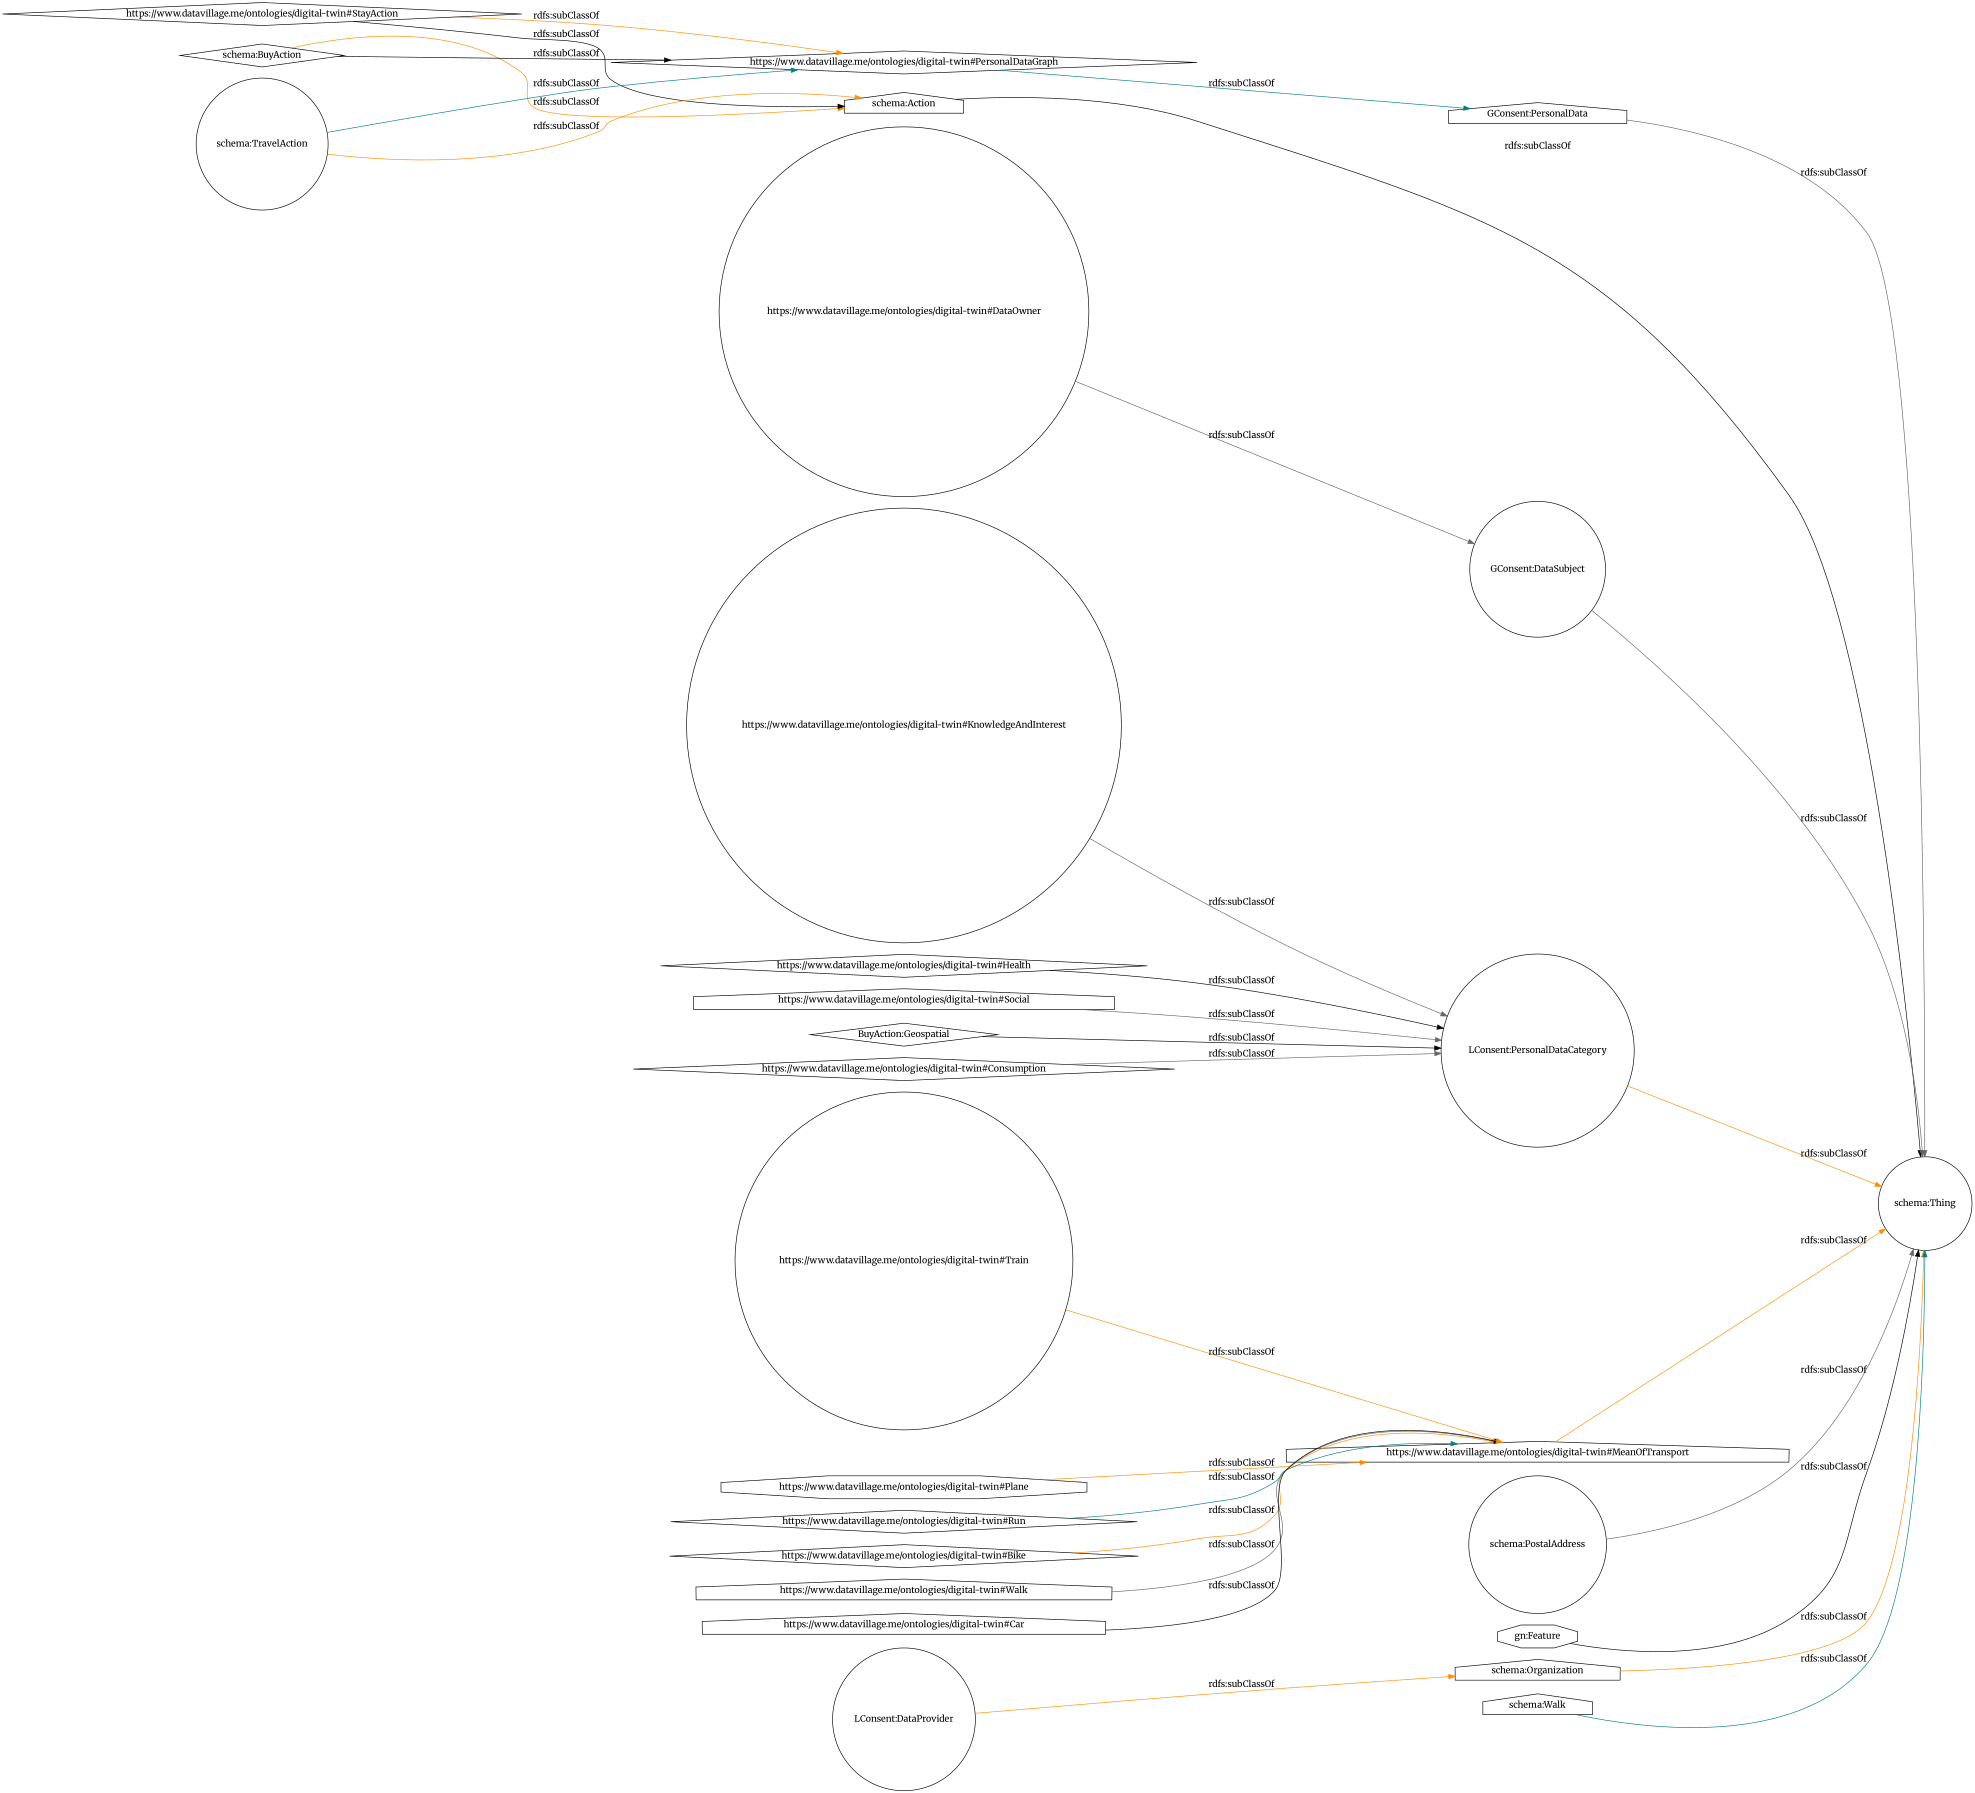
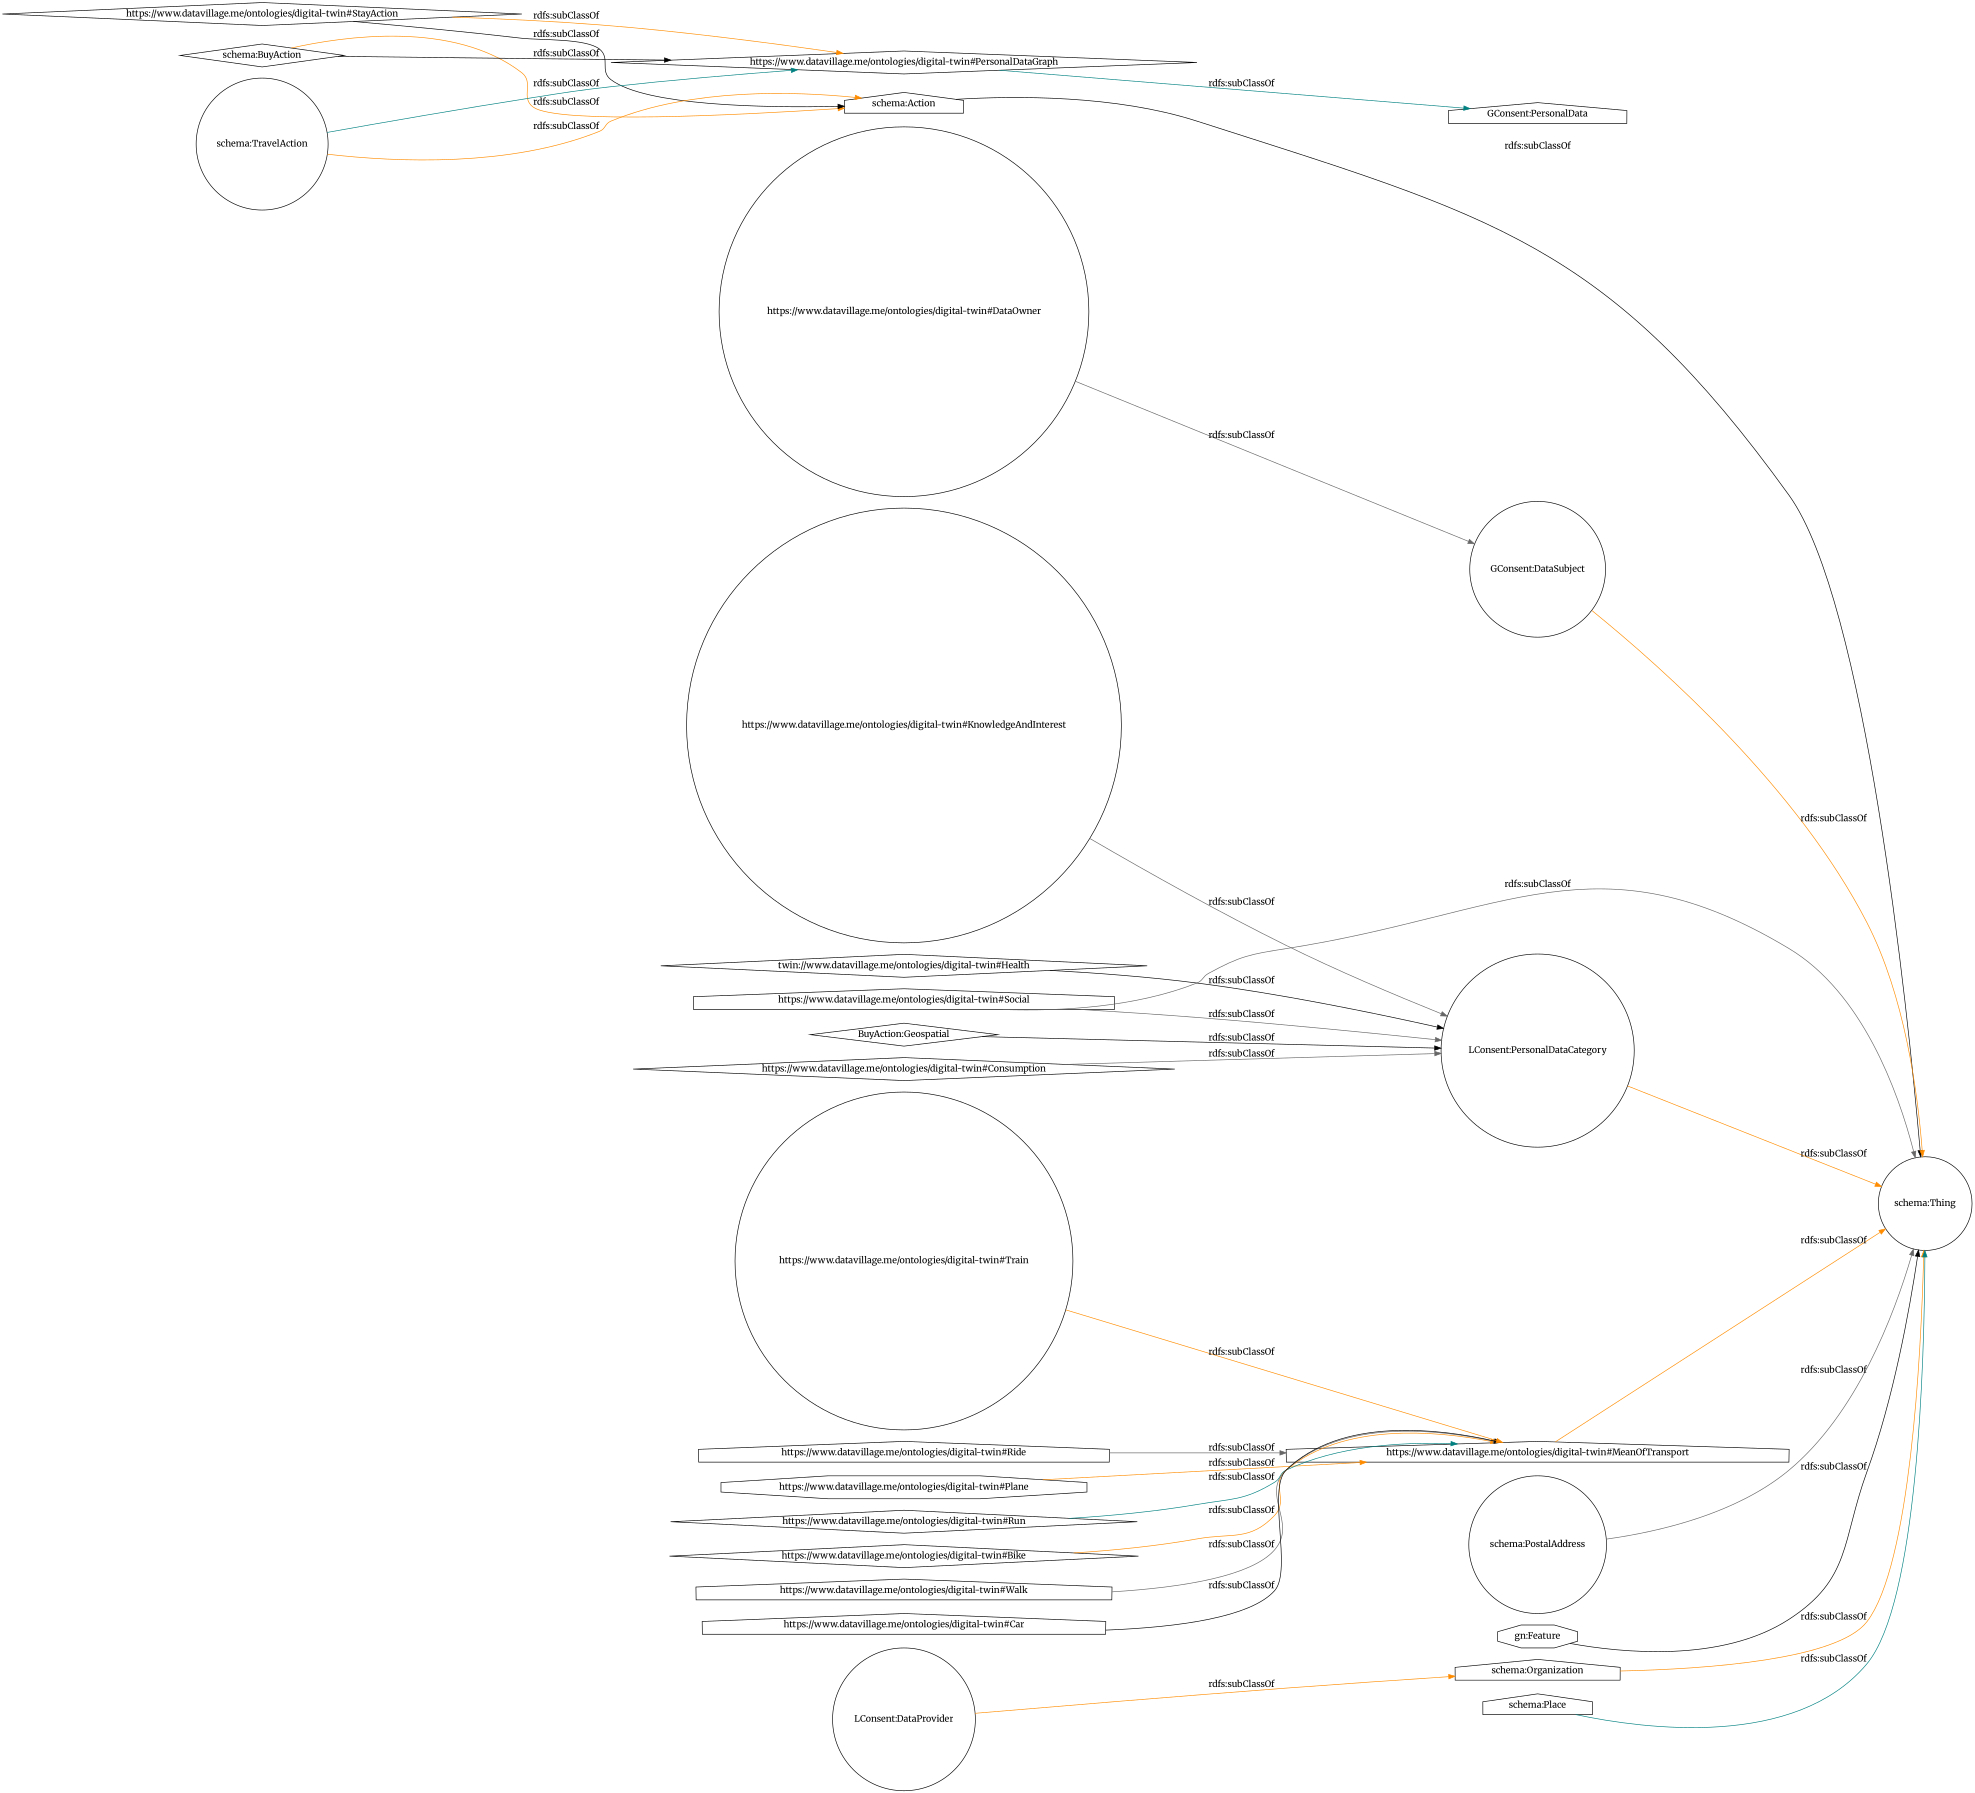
edge "GConsent:PersonalData" -> "schema:Thing": now "https://www.datavillage.me/ontologies/digital-twin#Social" -> "schema:Thing"
edge "GConsent:DataSubject" -> "schema:Thing": color gray40 -> darkorange
node "https://www.datavillage.me/ontologies/digital-twin#Health": label "https://www.datavillage.me/ontologies/digital-twin#Health" -> "twin://www.datavillage.me/ontologies/digital-twin#Health"
node "https://www.datavillage.me/ontologies/digital-twin#Ride": added
node "schema:Walk": label "schema:Walk" -> "schema:Place"
